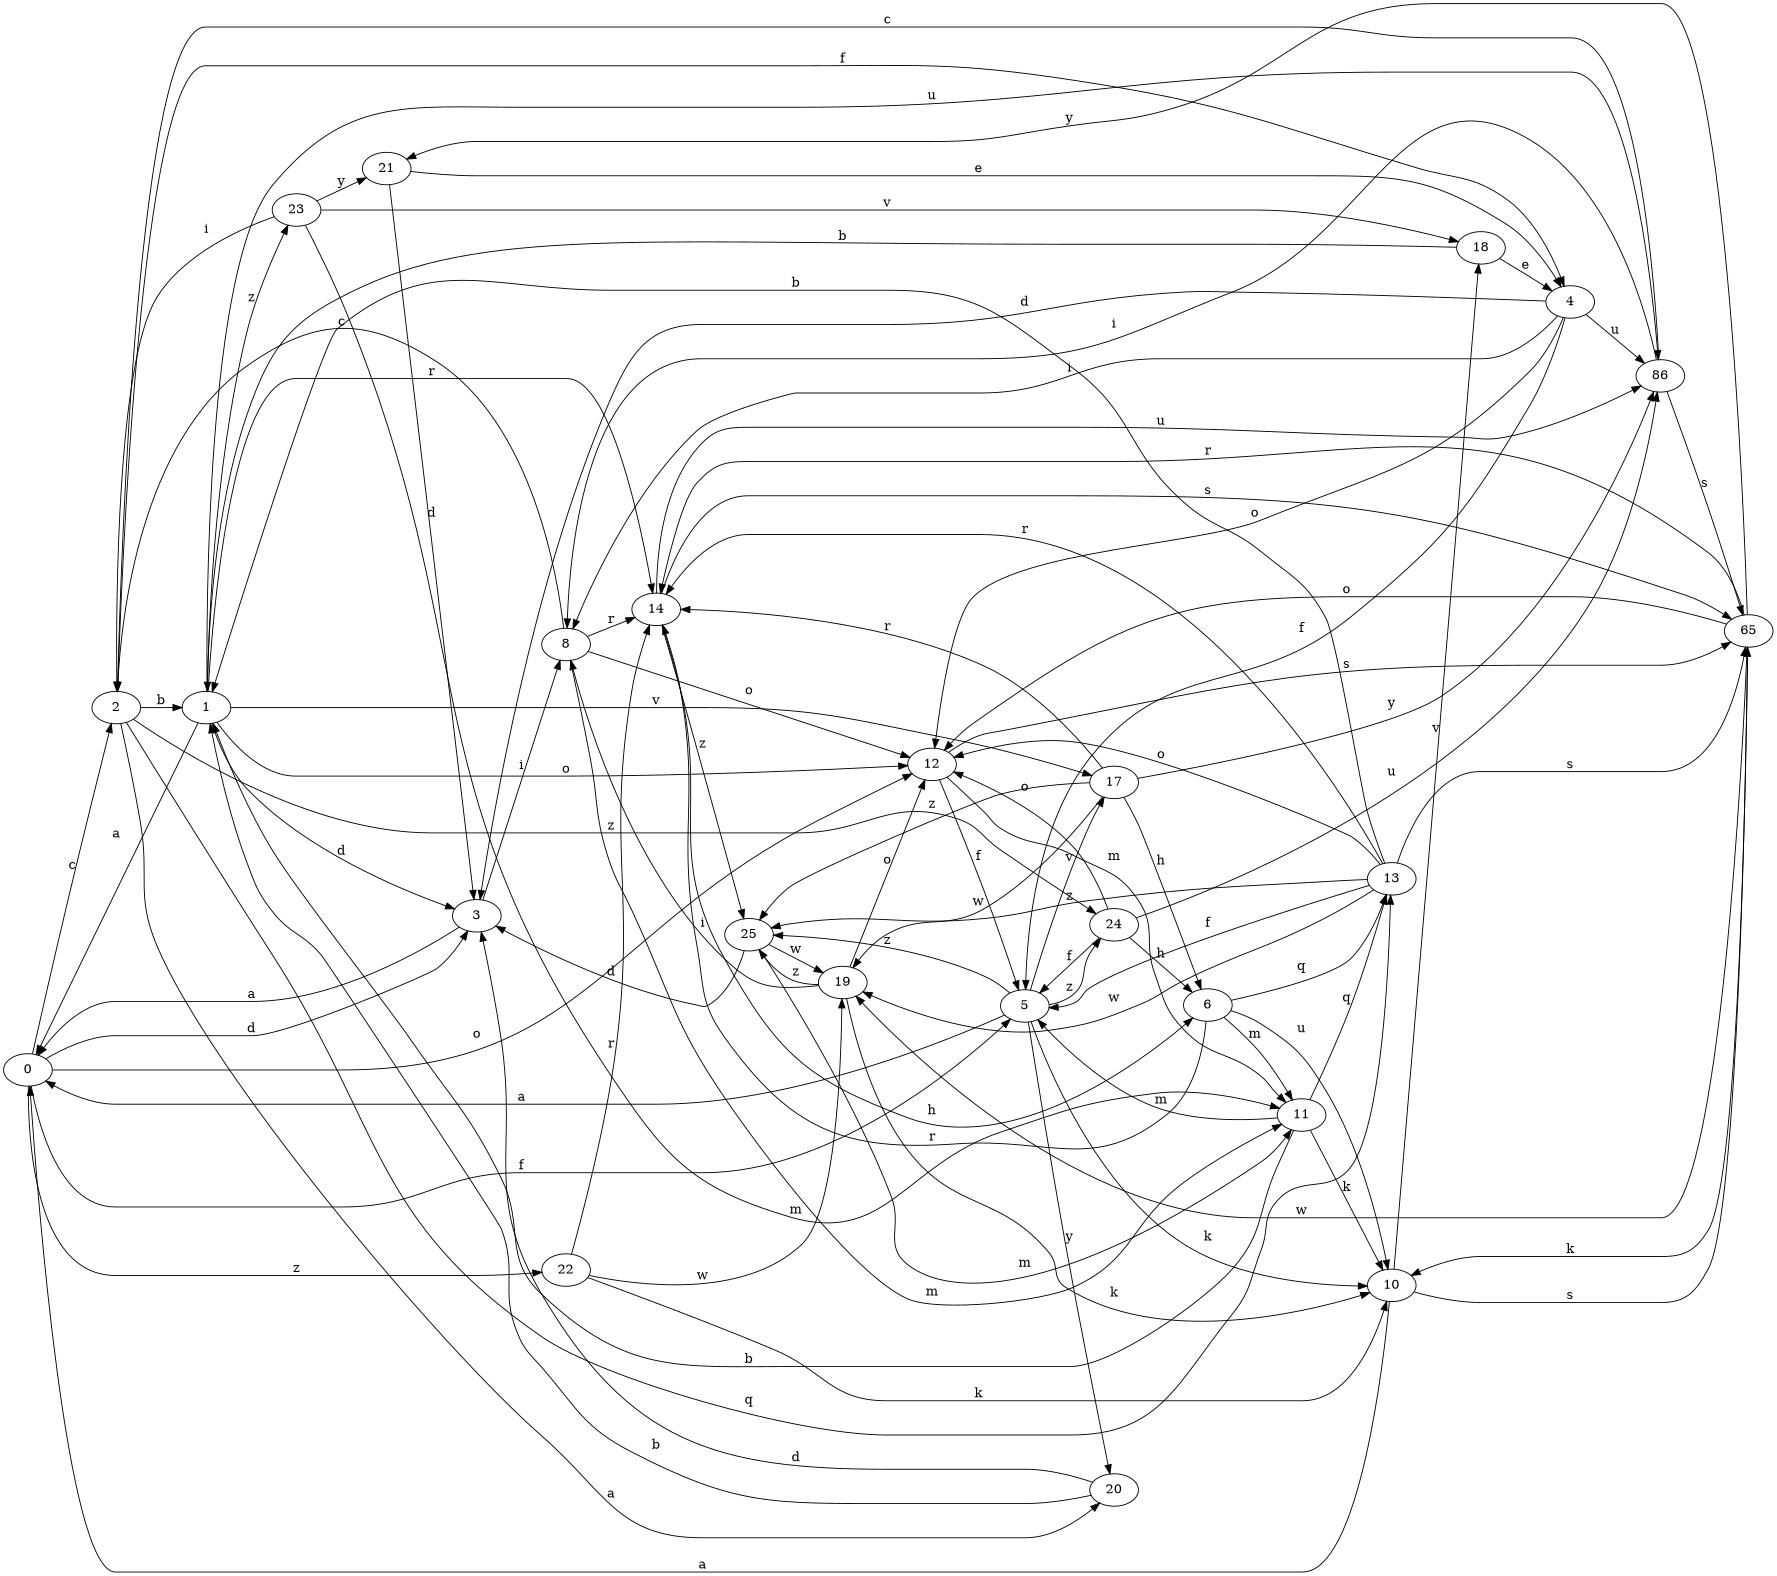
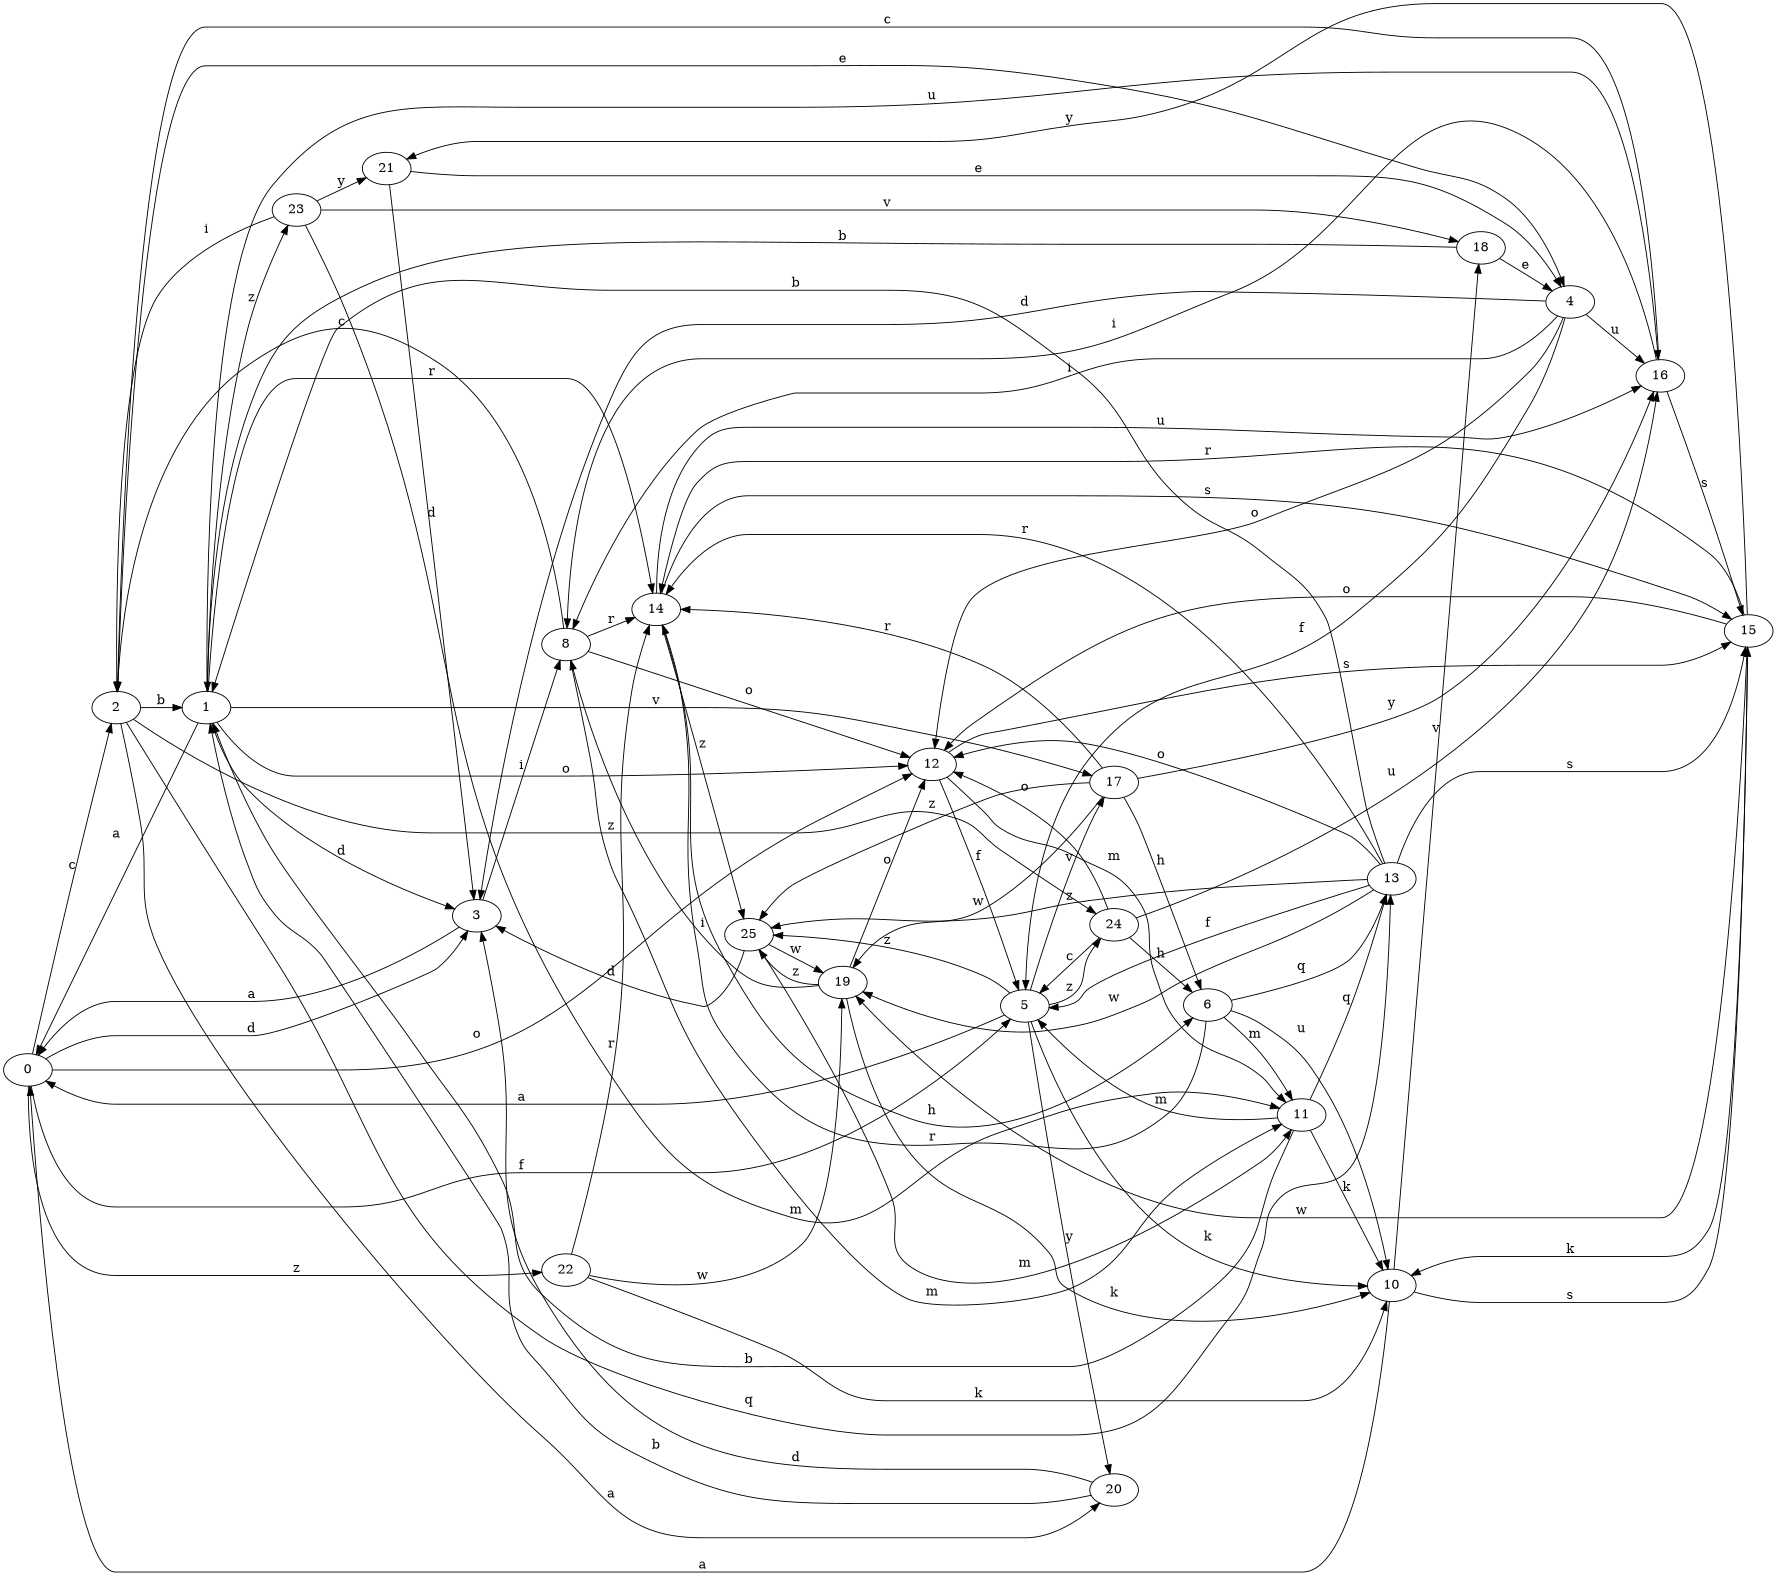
edge "2" -> "4": label "f" -> "e"
node "86": label "86" -> "16"
node "65": label "65" -> "15"
edge "24" -> "5": label "f" -> "c"
